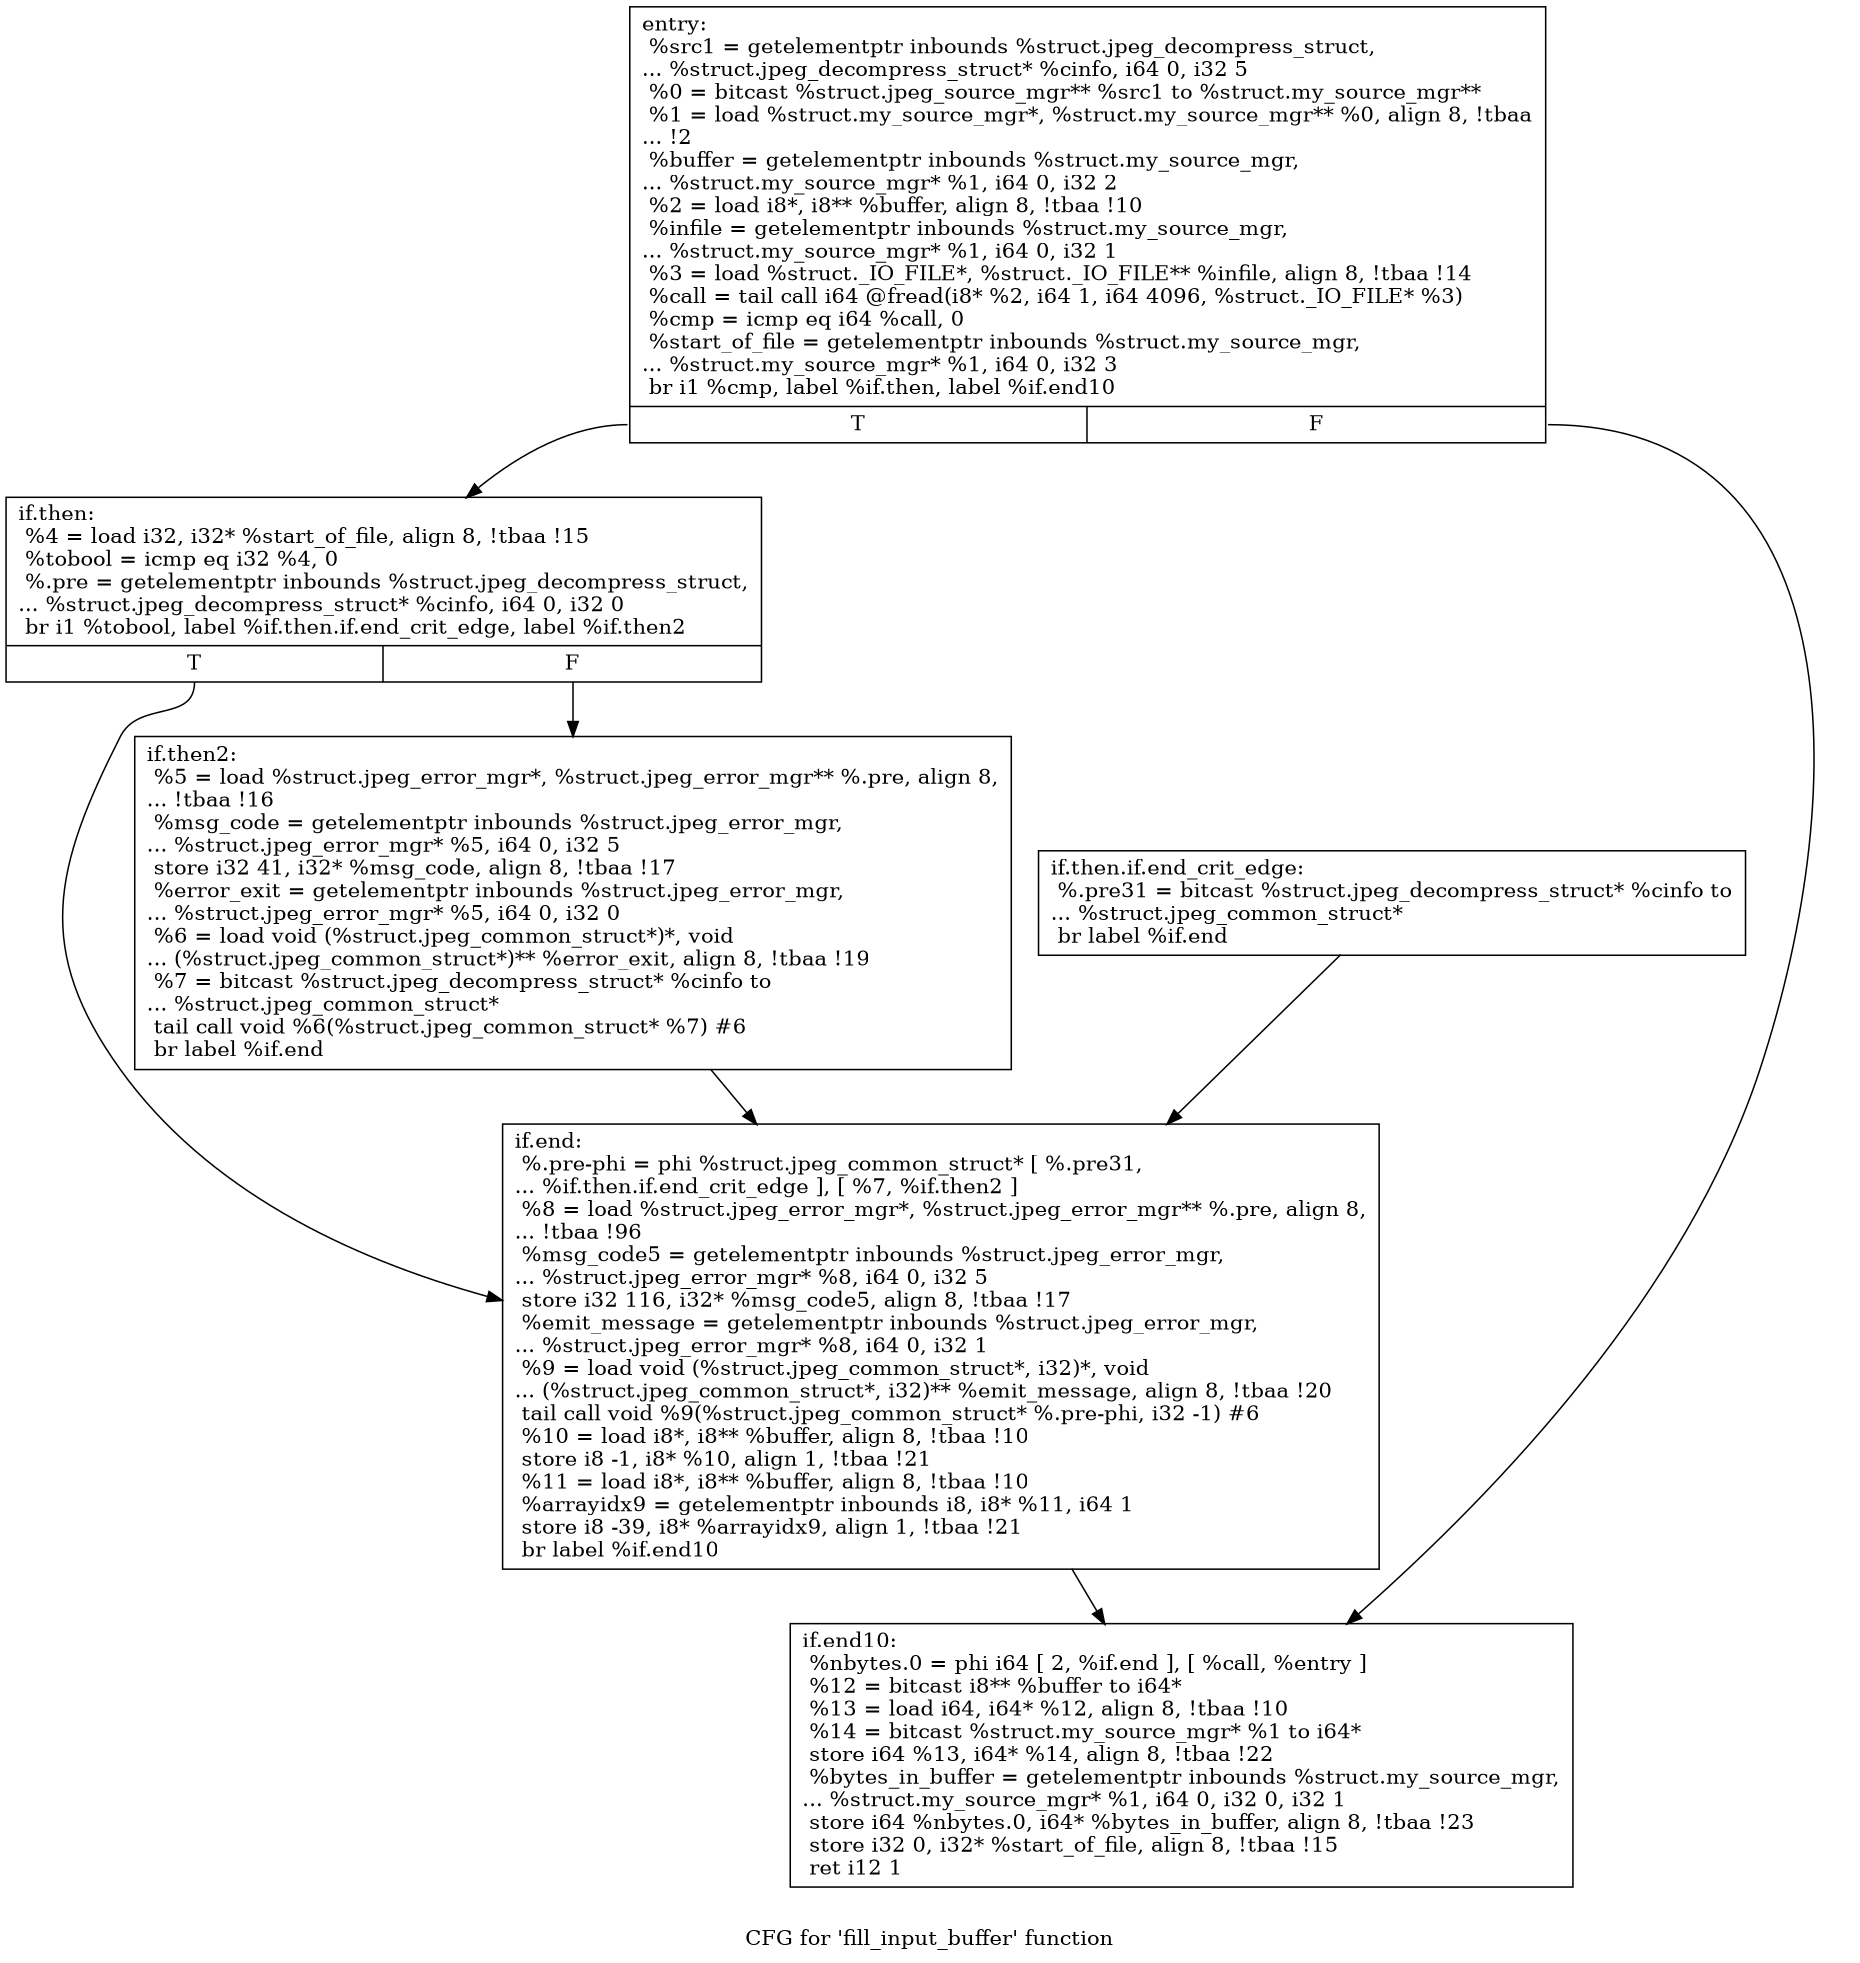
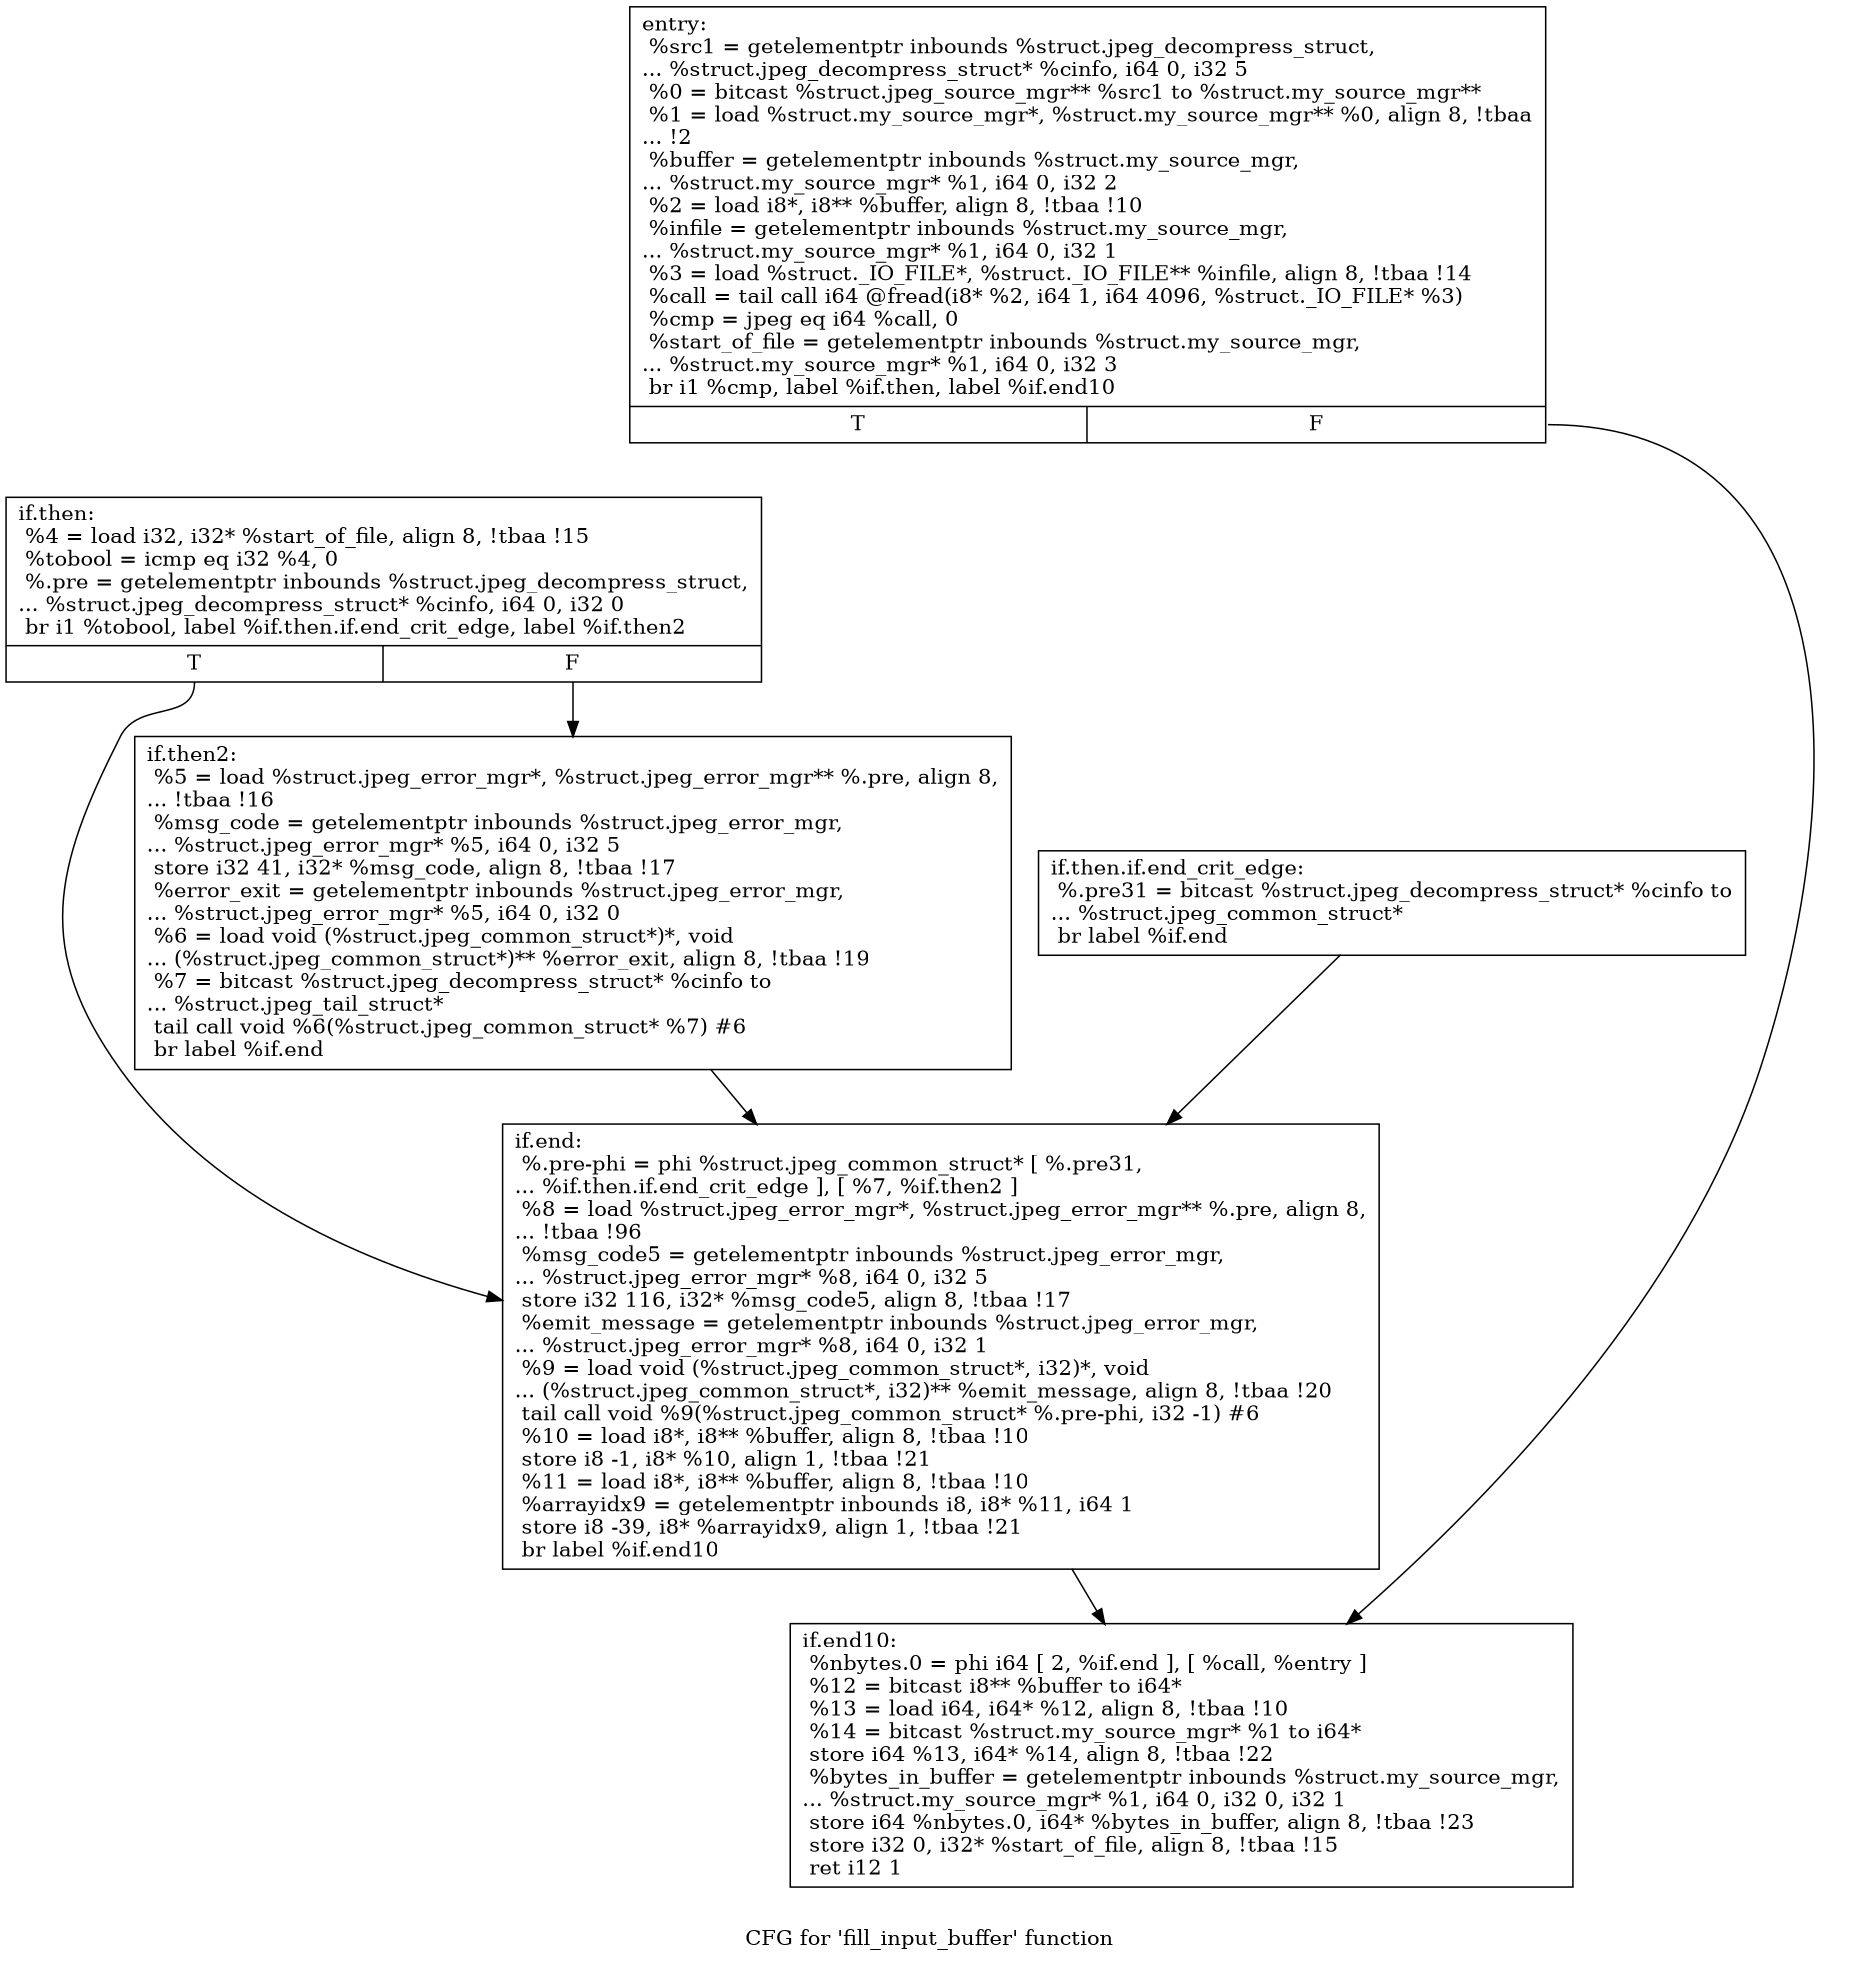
node "entry:": text "%cmp = icmp eq i64 %call, 0" -> "%cmp = jpeg eq i64 %call, 0"
edge "entry:" -> "if.then:": removed
node "if.then2:": text "... %struct.jpeg_common_struct*" -> "... %struct.jpeg_tail_struct*"
